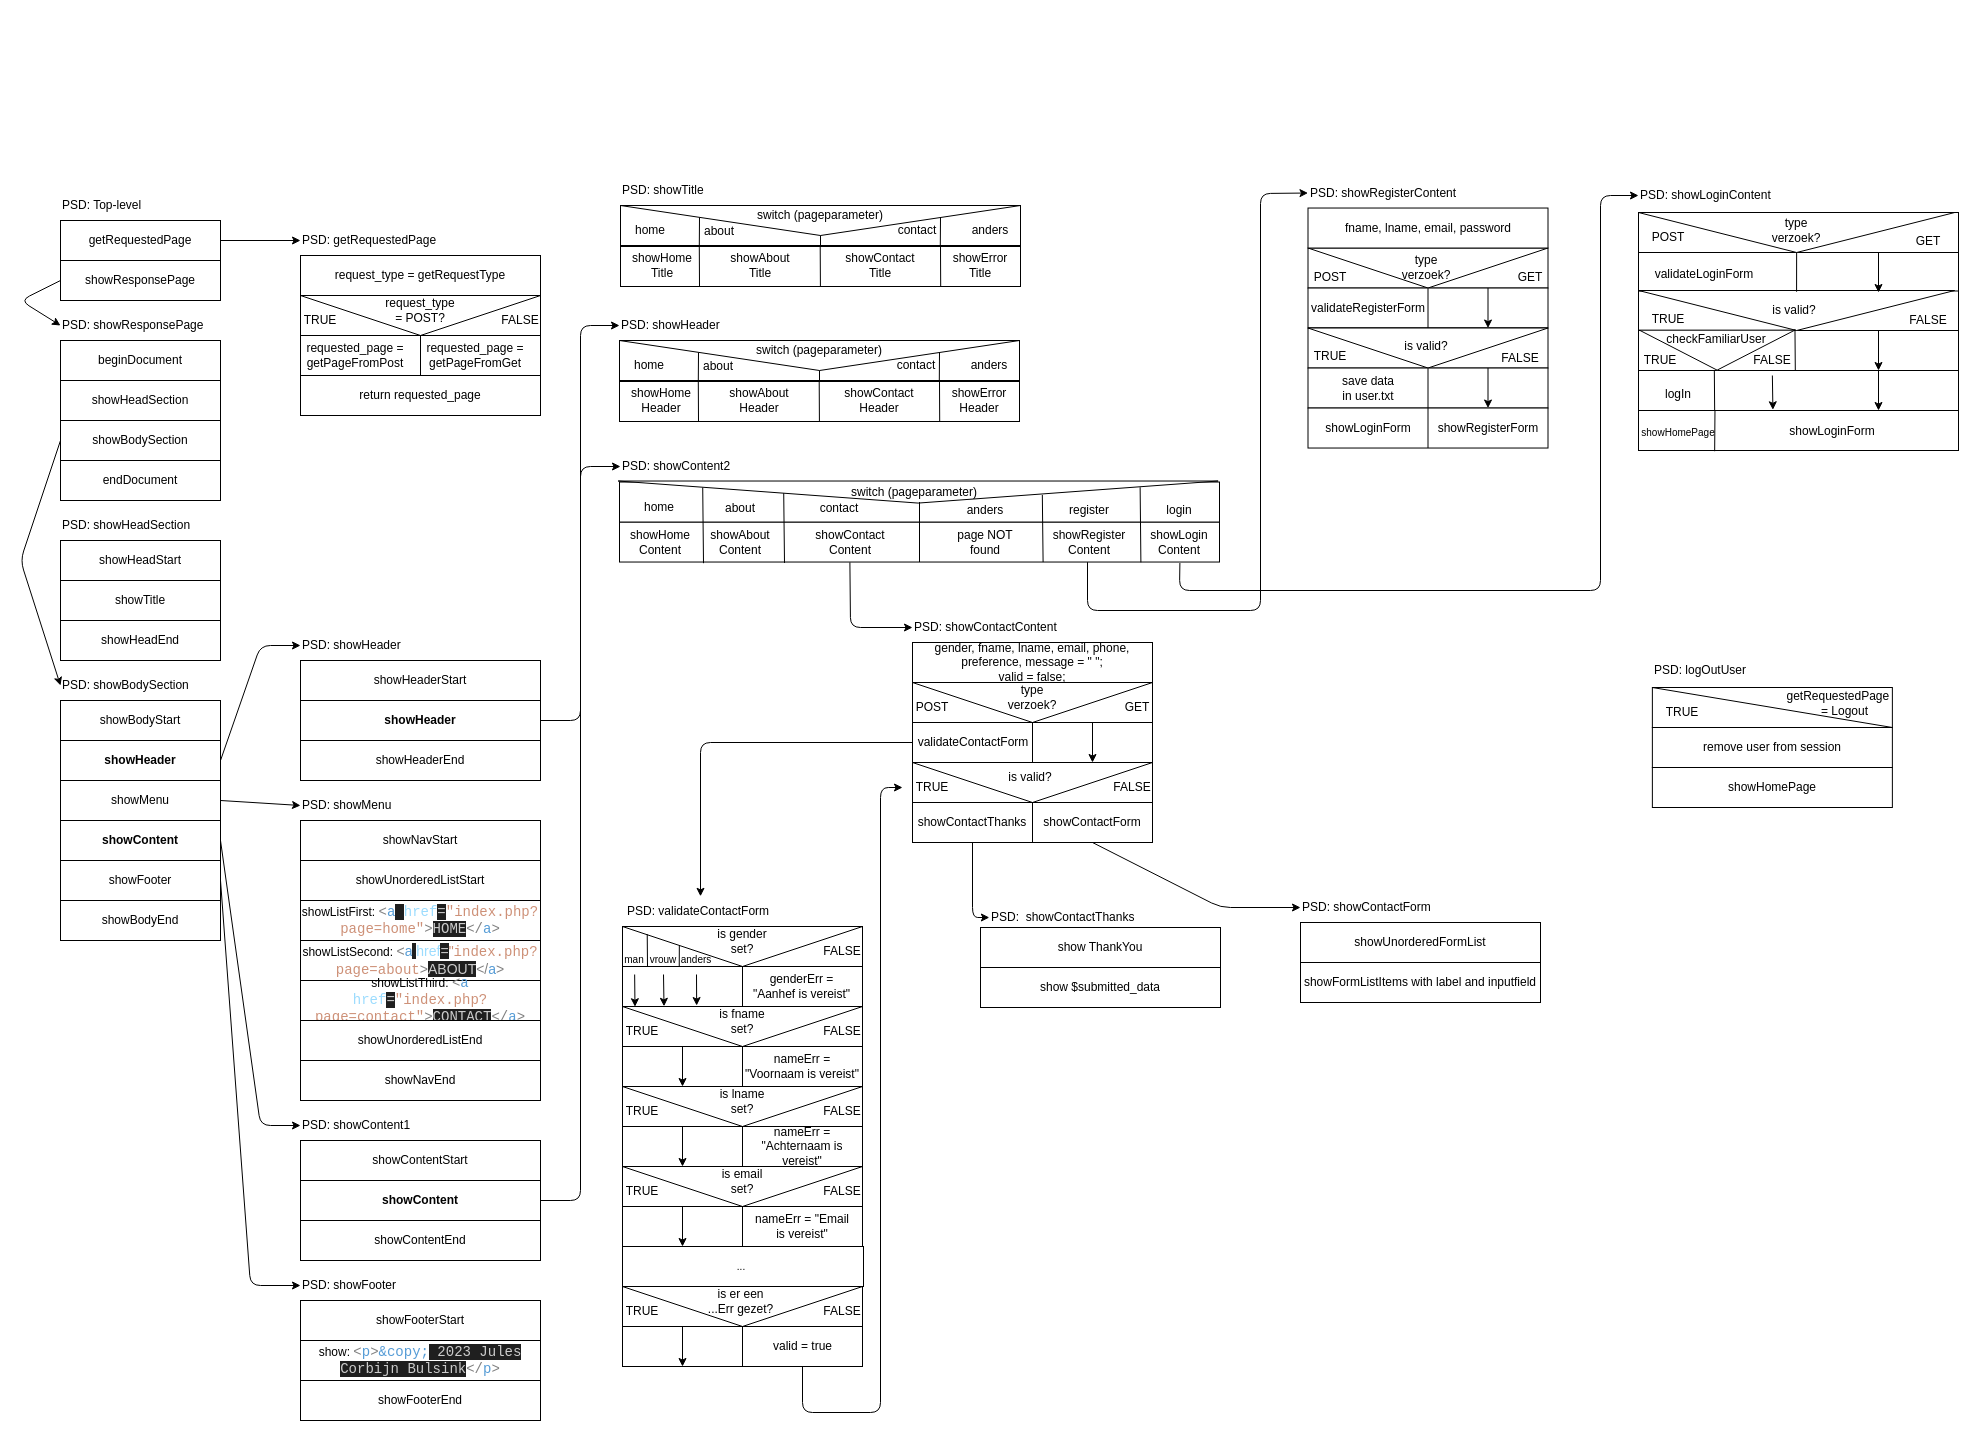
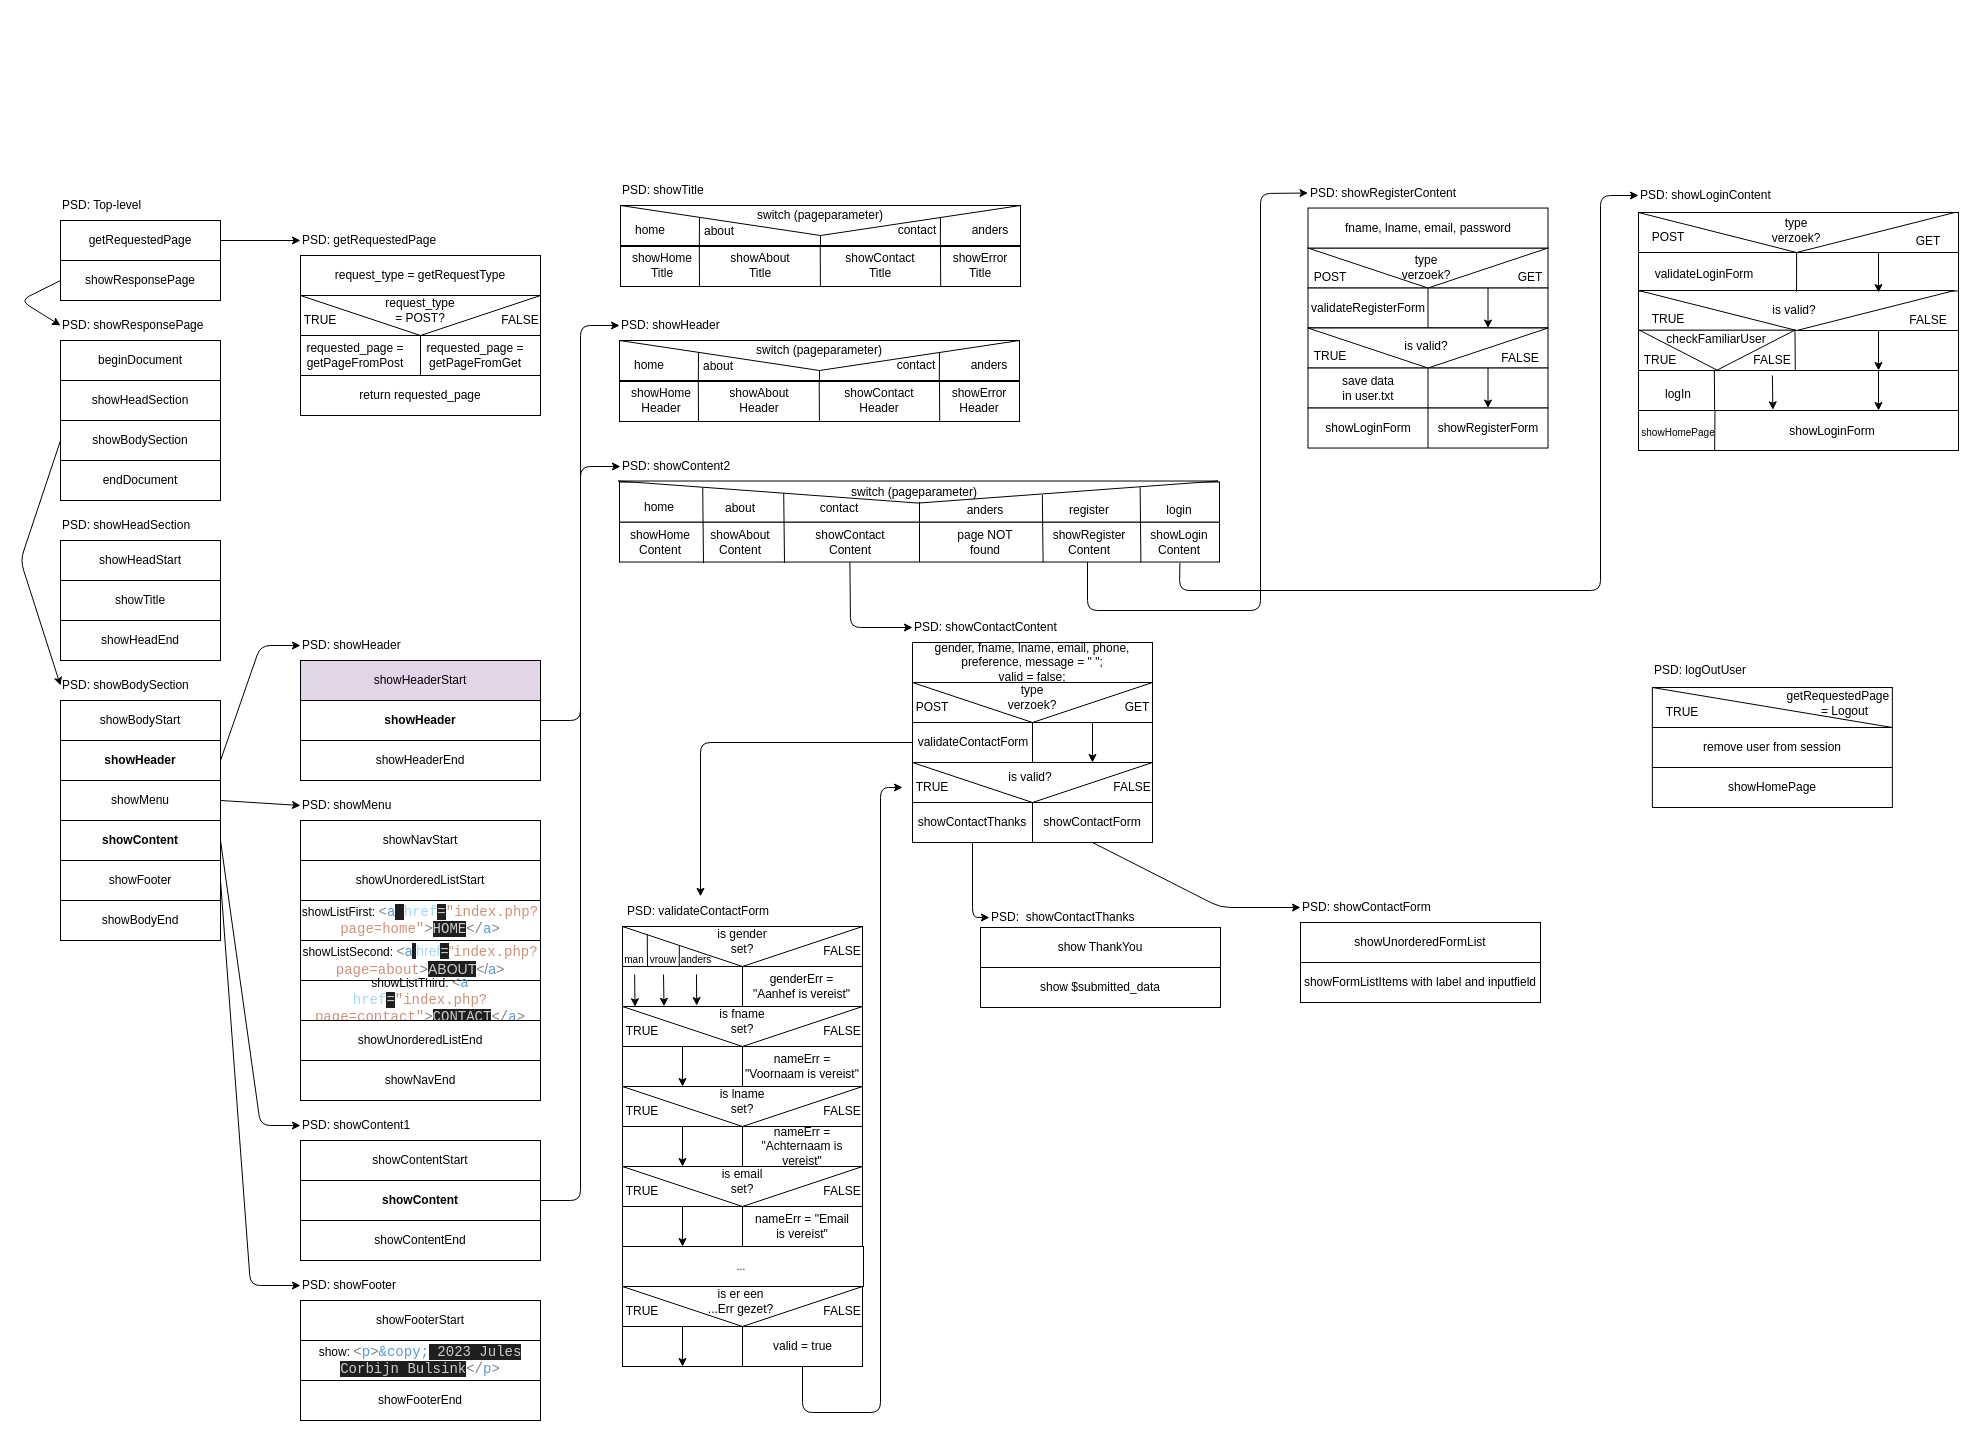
node "showHeaderStart": fillcolor #ffffff -> #e1d5e7
